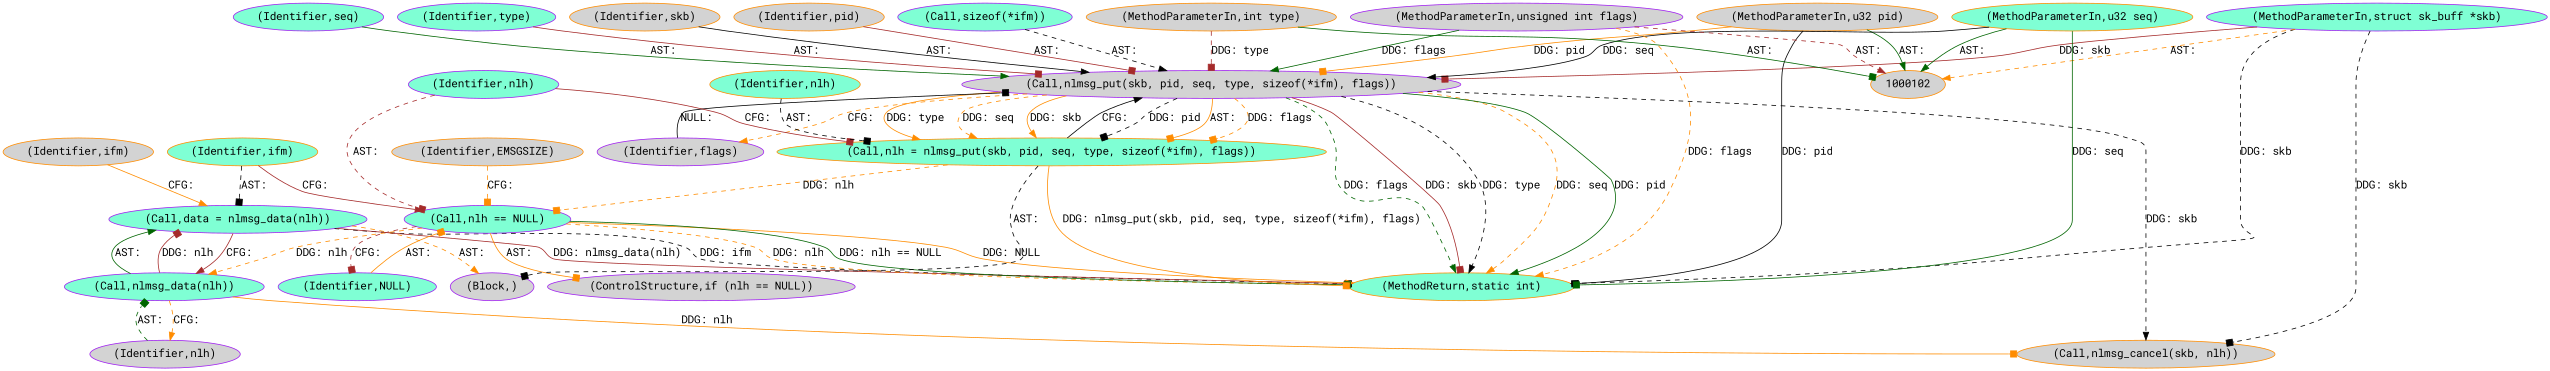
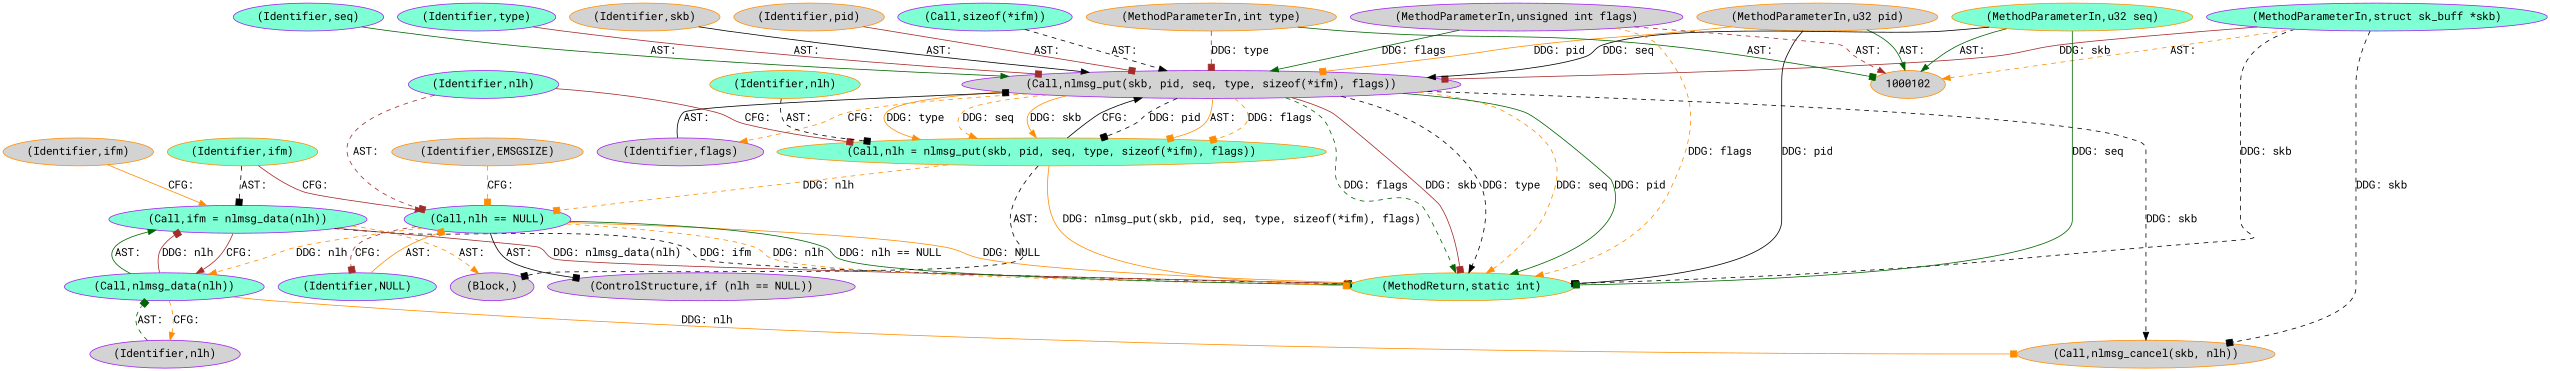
edge "(Identifier,flags)" -> "(Call,nlmsg_put(skb, pid, seq, type, sizeof(*ifm), flags))": label "NULL: " -> "AST: "
node "(Call,data = nlmsg_data(nlh))": label "(Call,data = nlmsg_data(nlh))" -> "(Call,ifm = nlmsg_data(nlh))"
edge "(Call,nlh == NULL)" -> "(ControlStructure,if (nlh == NULL))": color darkorange -> black
